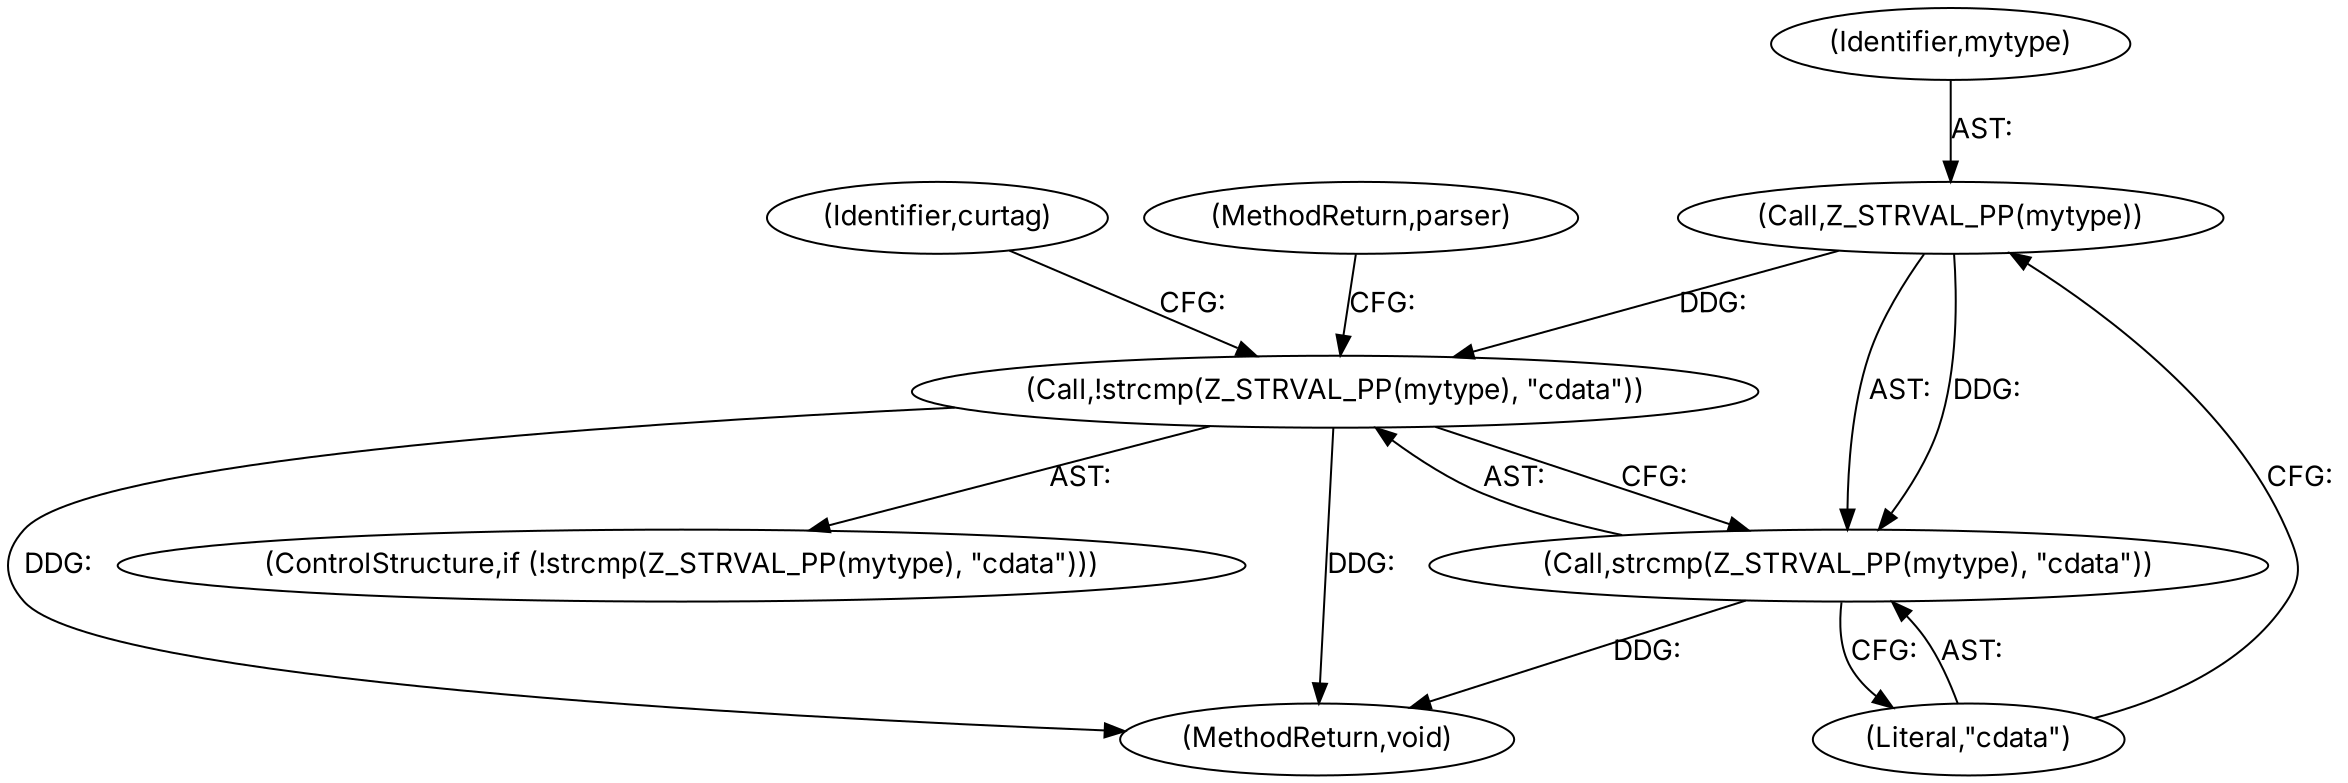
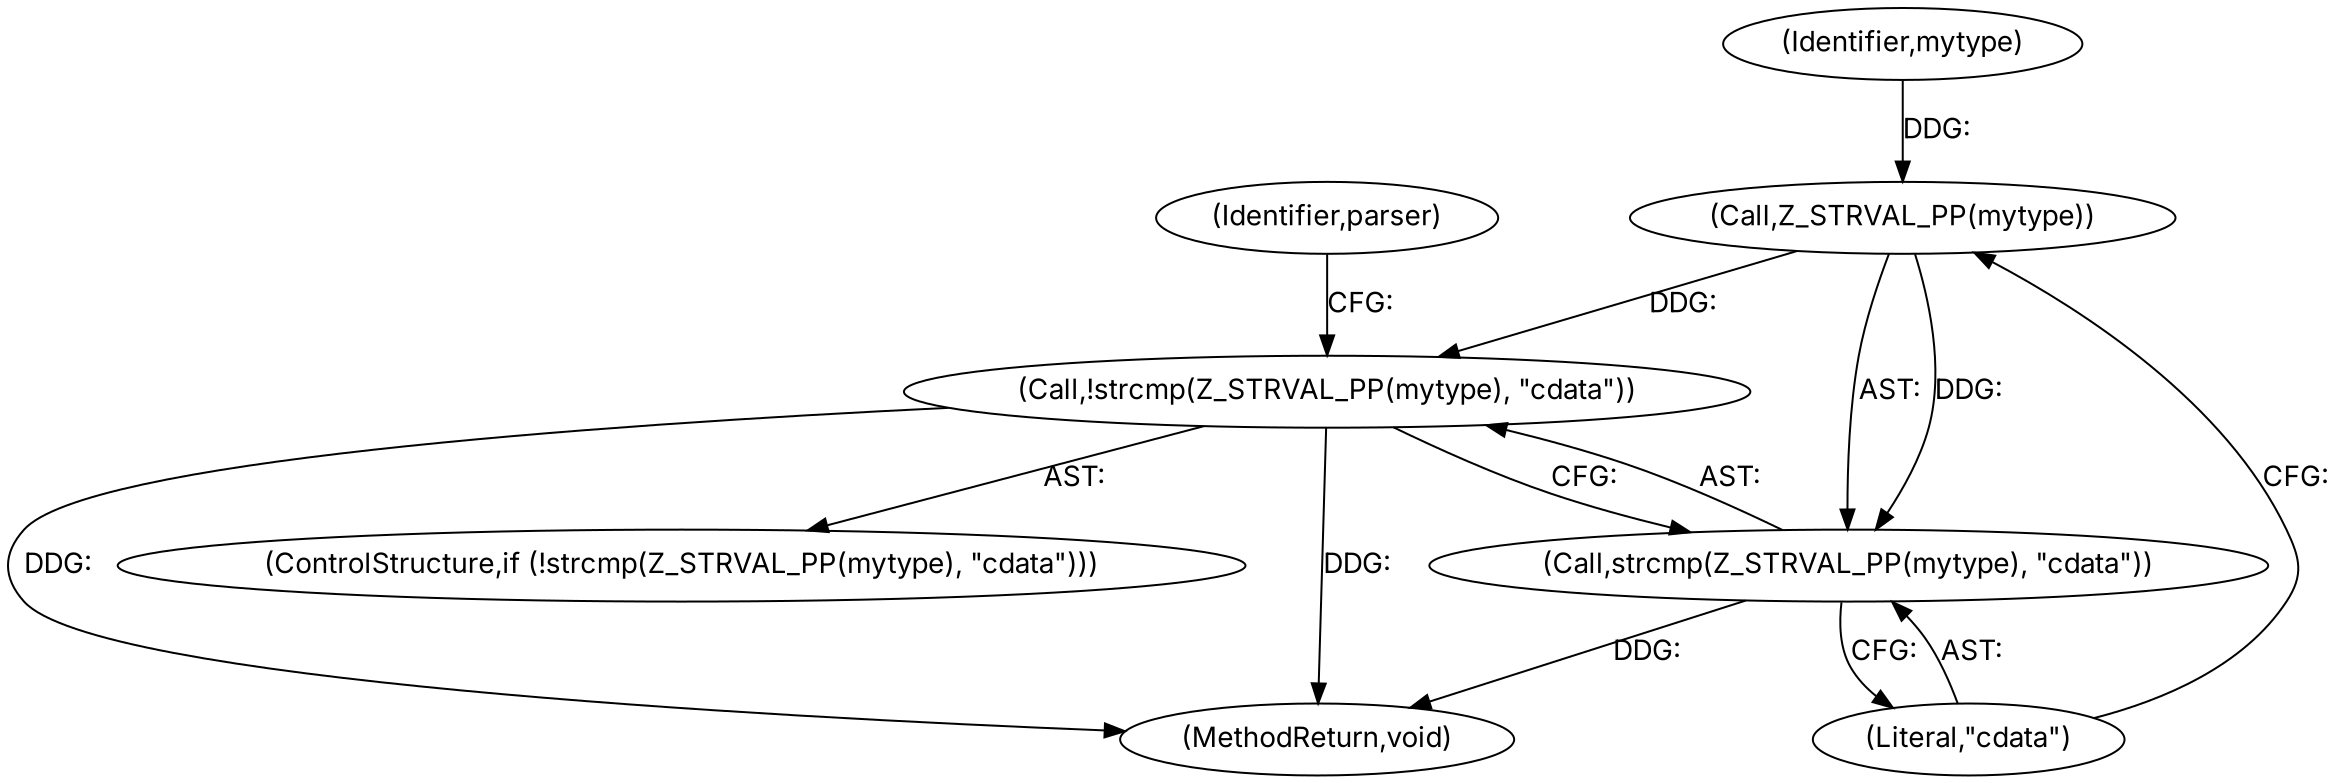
edge "(Identifier,mytype)" -> "(Call,Z_STRVAL_PP(mytype))": label "AST: " -> "DDG: "
node "(Identifier,curtag)": removed
node "(MethodReturn,parser)": label "(MethodReturn,parser)" -> "(Identifier,parser)"
